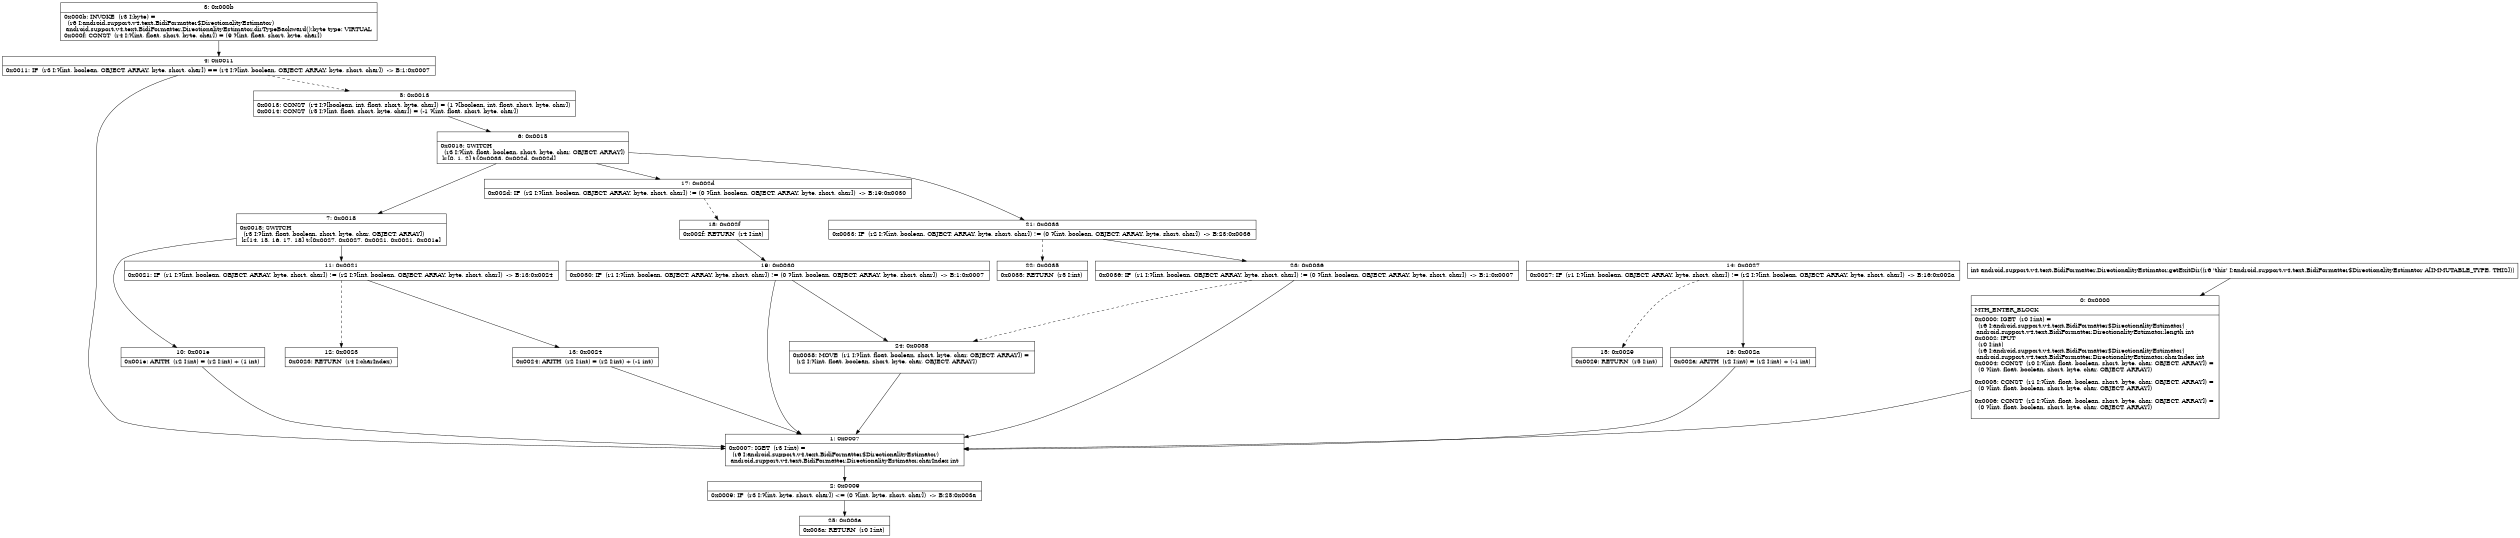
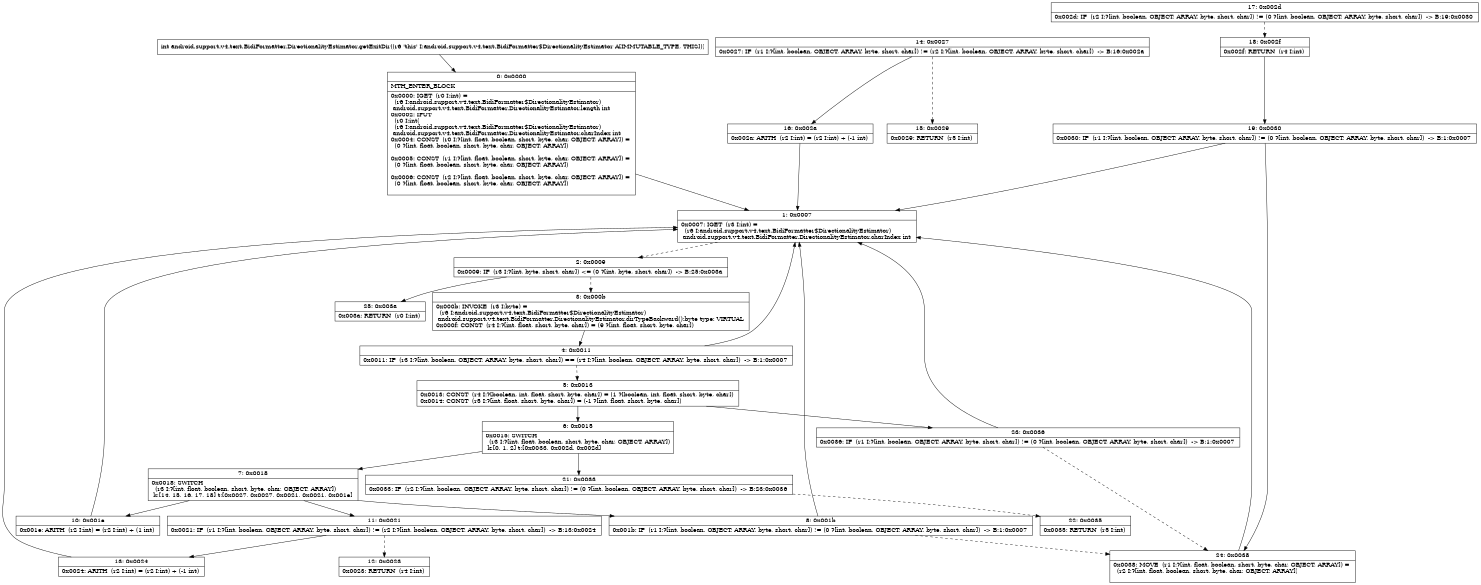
edge "6: 0x0015" -> "17: 0x002d": removed
edge "21: 0x0033" -> "23: 0x0036": now "5: 0x0013" -> "23: 0x0036"
edge "2: 0x0009" -> "3: 0x000b": added
node "12: 0x0023": text "0x0023: RETURN  (r4 I:charIndex)" -> "0x0023: RETURN  (r4 I:int)"
edge "1: 0x0007" -> "2: 0x0009": style solid -> dashed
node "8: 0x001b": added
